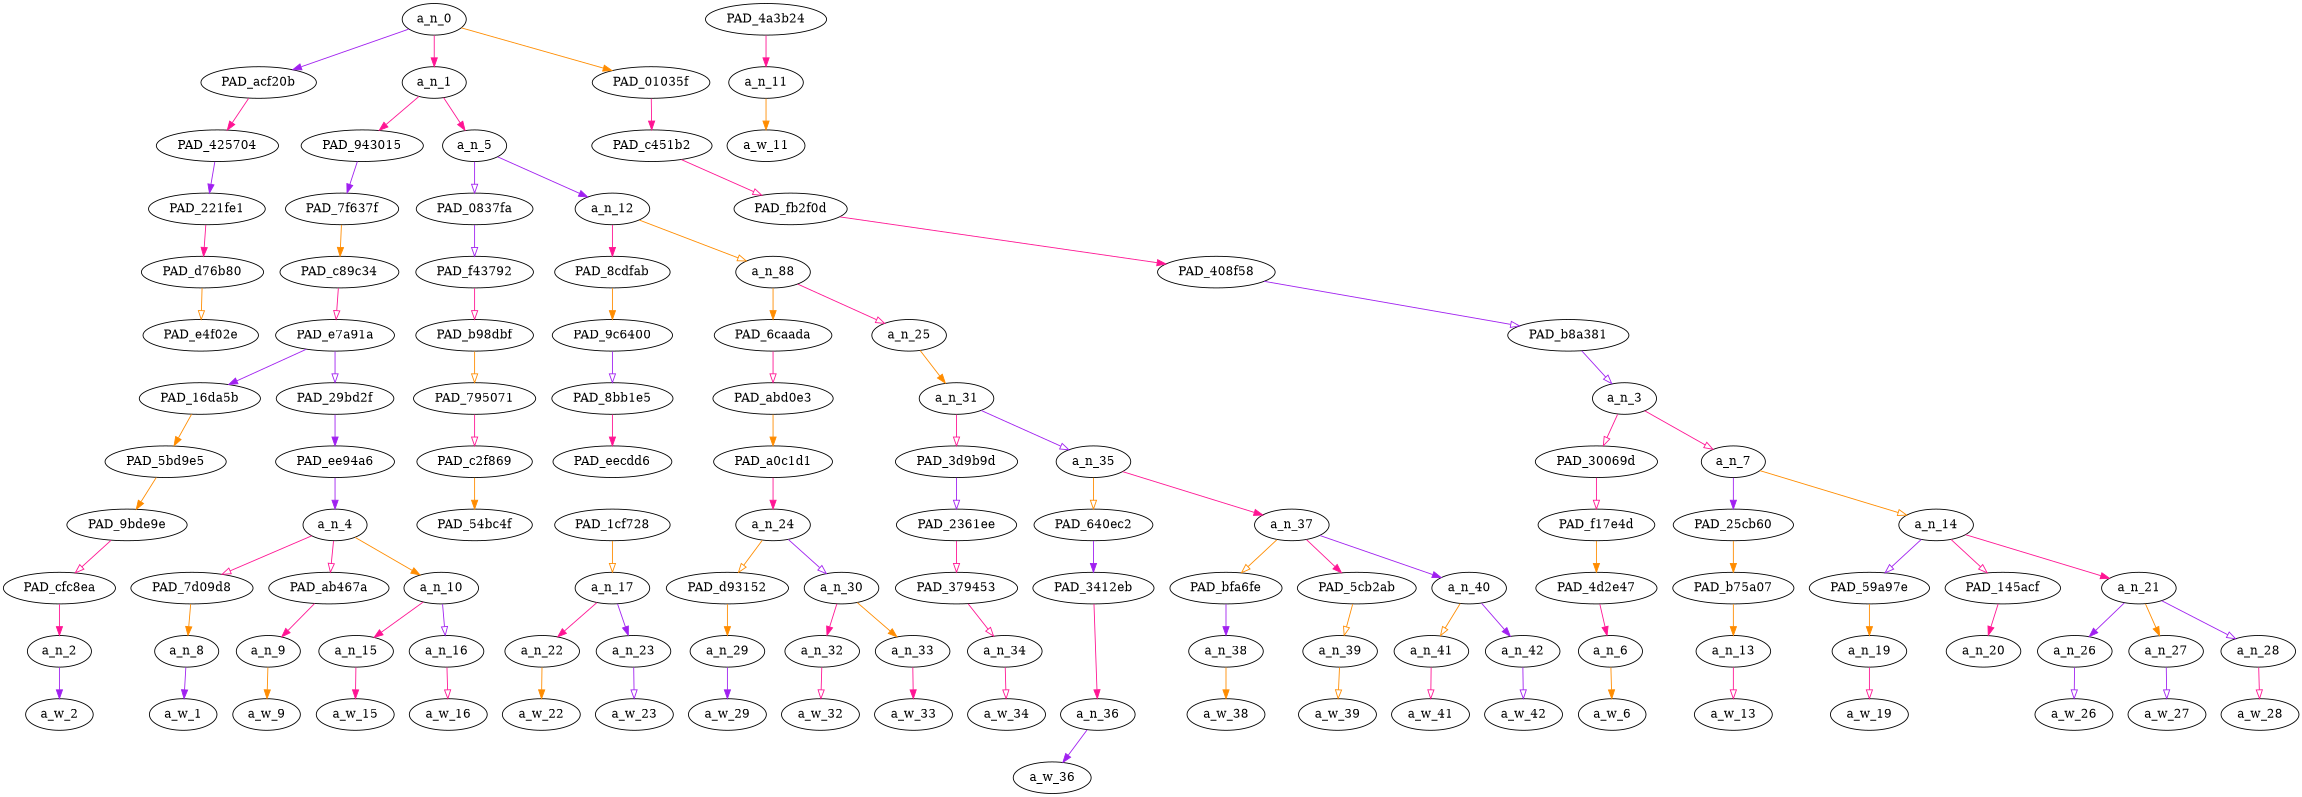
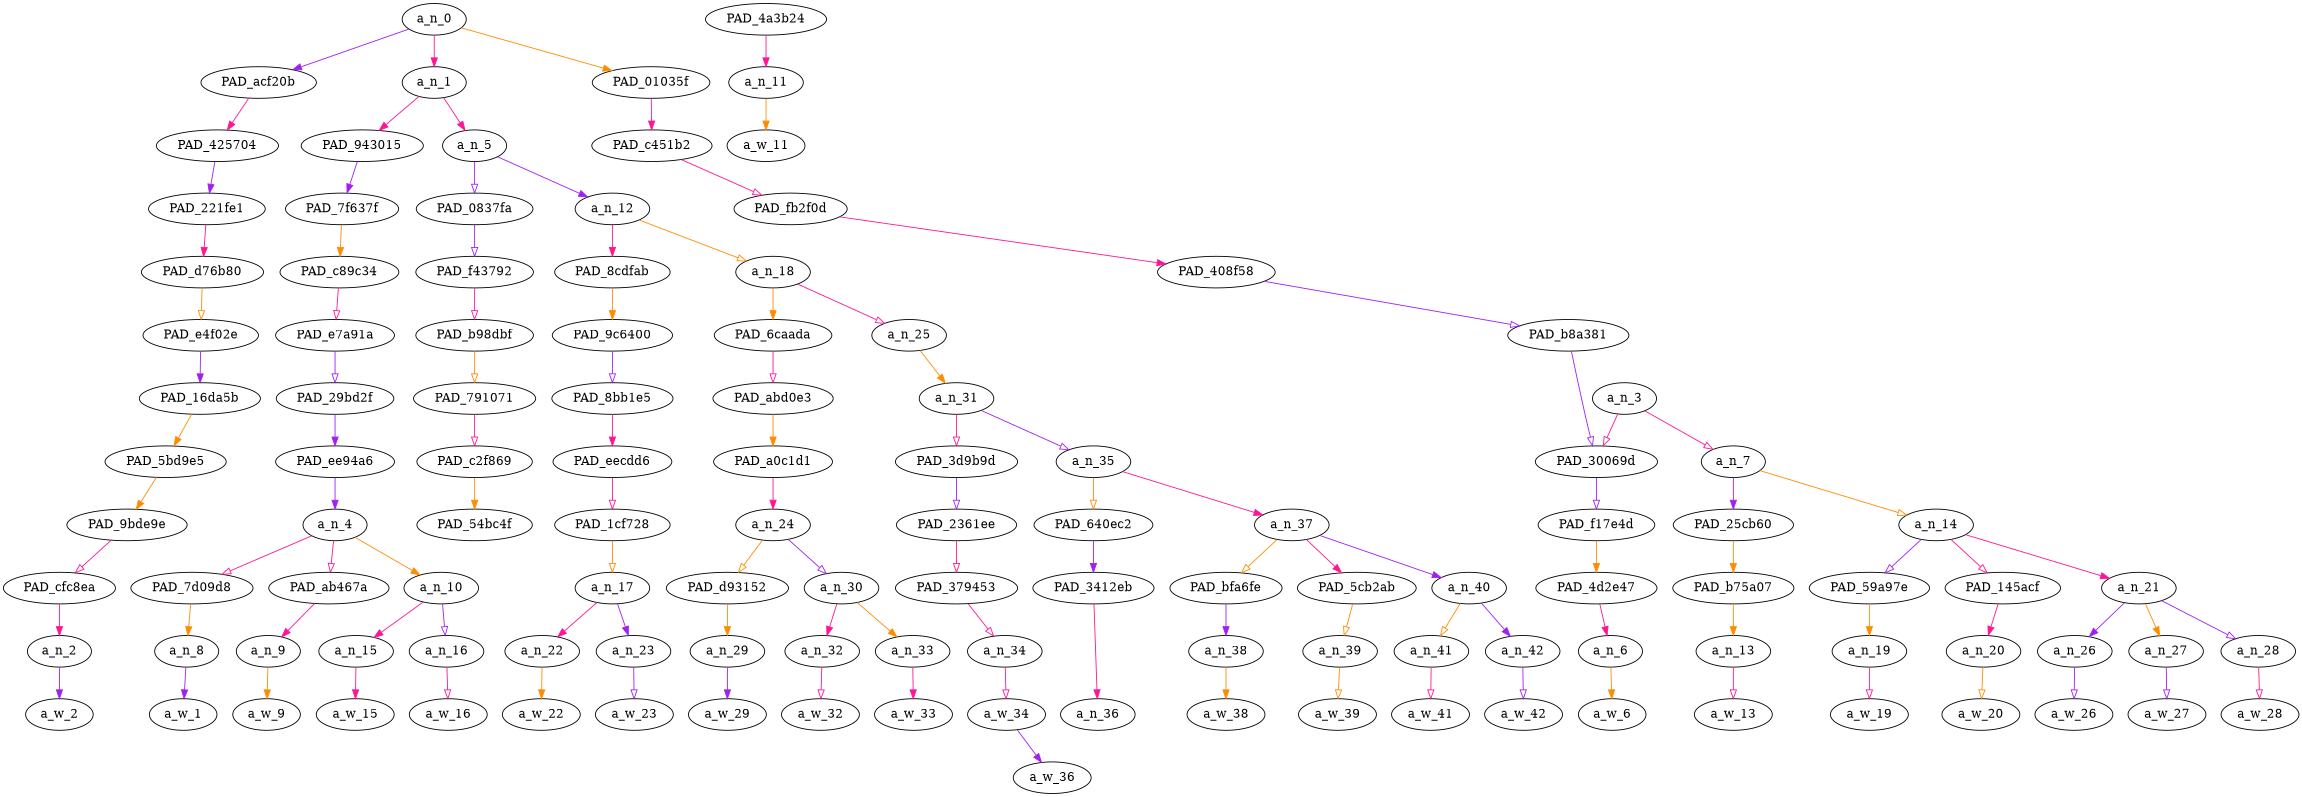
node "a_n_88": label "a_n_88" -> "a_n_18"
edge "PAD_b8a381" -> "a_n_3": now "PAD_b8a381" -> "PAD_30069d"
edge "PAD_e7a91a" -> "PAD_16da5b": now "PAD_e4f02e" -> "PAD_16da5b"
node "PAD_795071": label "PAD_795071" -> "PAD_791071"
edge "PAD_eecdd6" -> "PAD_1cf728": added
edge "PAD_30069d" -> "PAD_f17e4d": color deeppink -> purple
node "a_w_20": added
edge "a_n_36" -> "a_w_36": now "a_w_34" -> "a_w_36"
